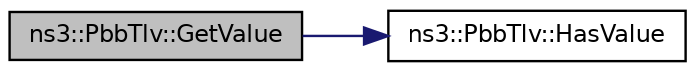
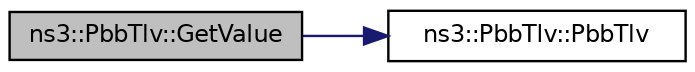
node "ns3::PbbTlv::HasValue": label "ns3::PbbTlv::HasValue" -> "ns3::PbbTlv::PbbTlv"
